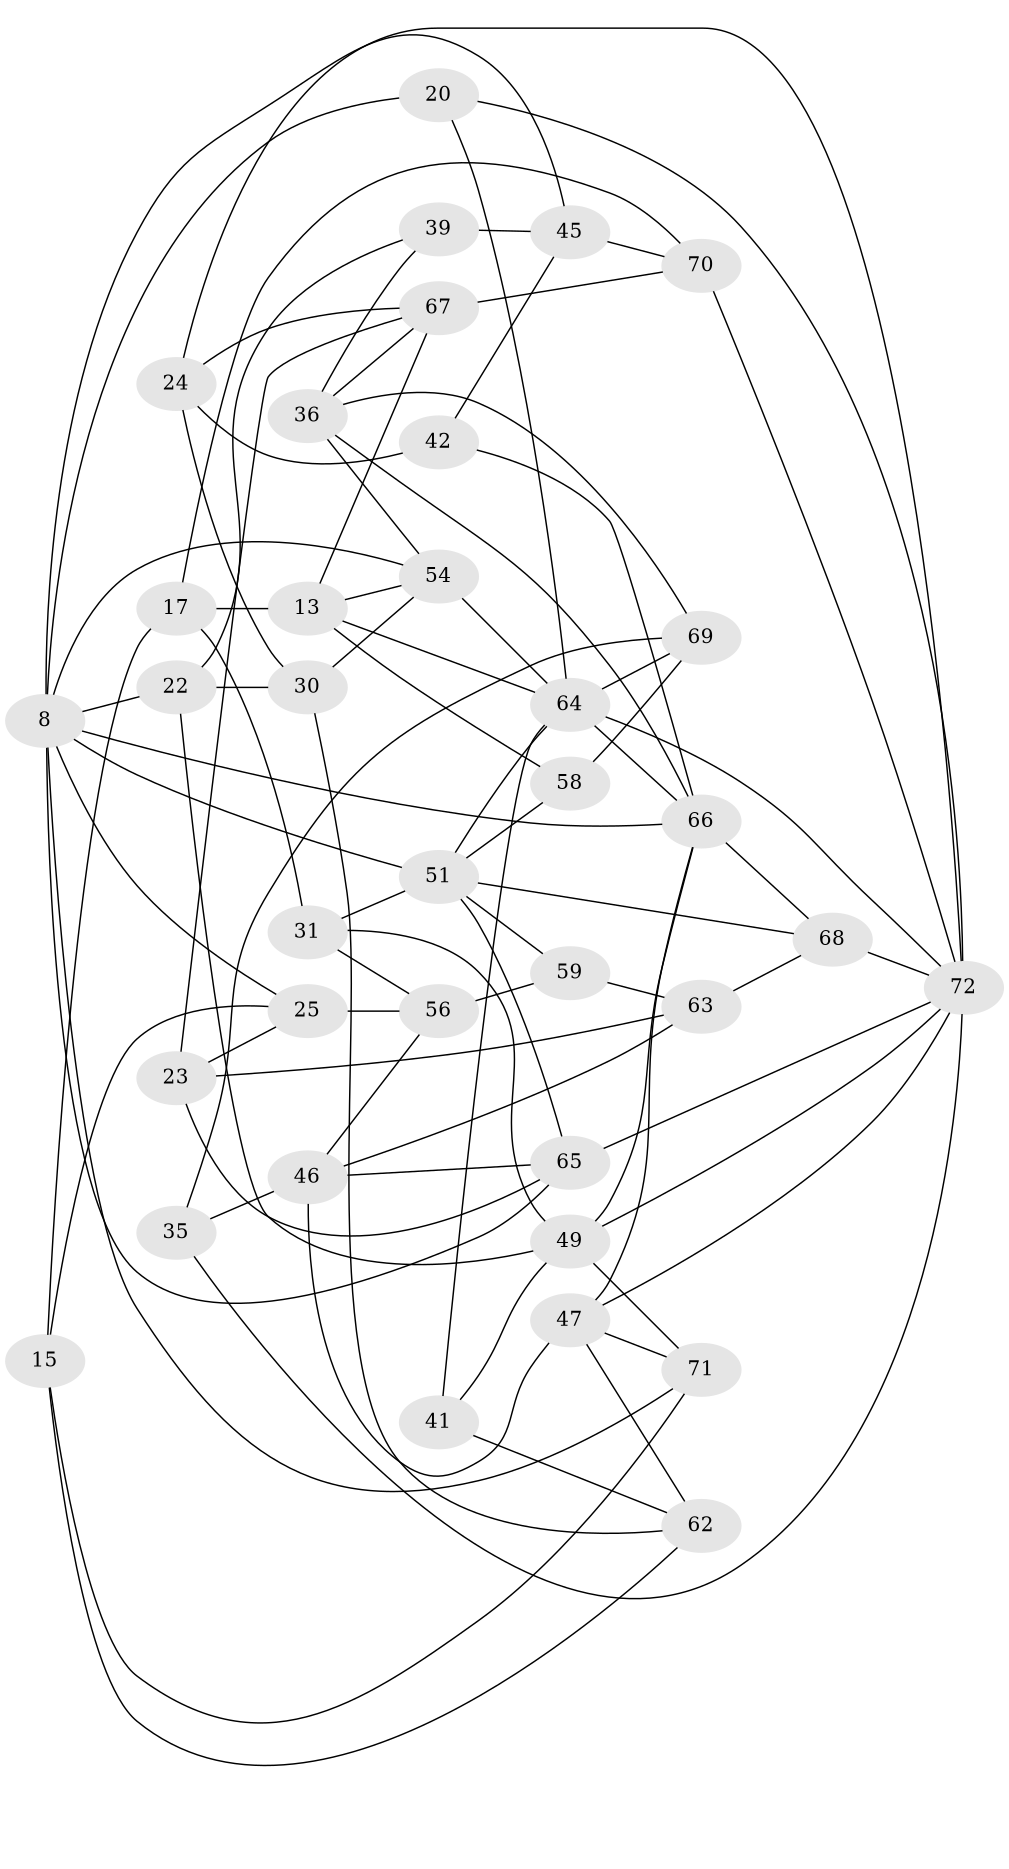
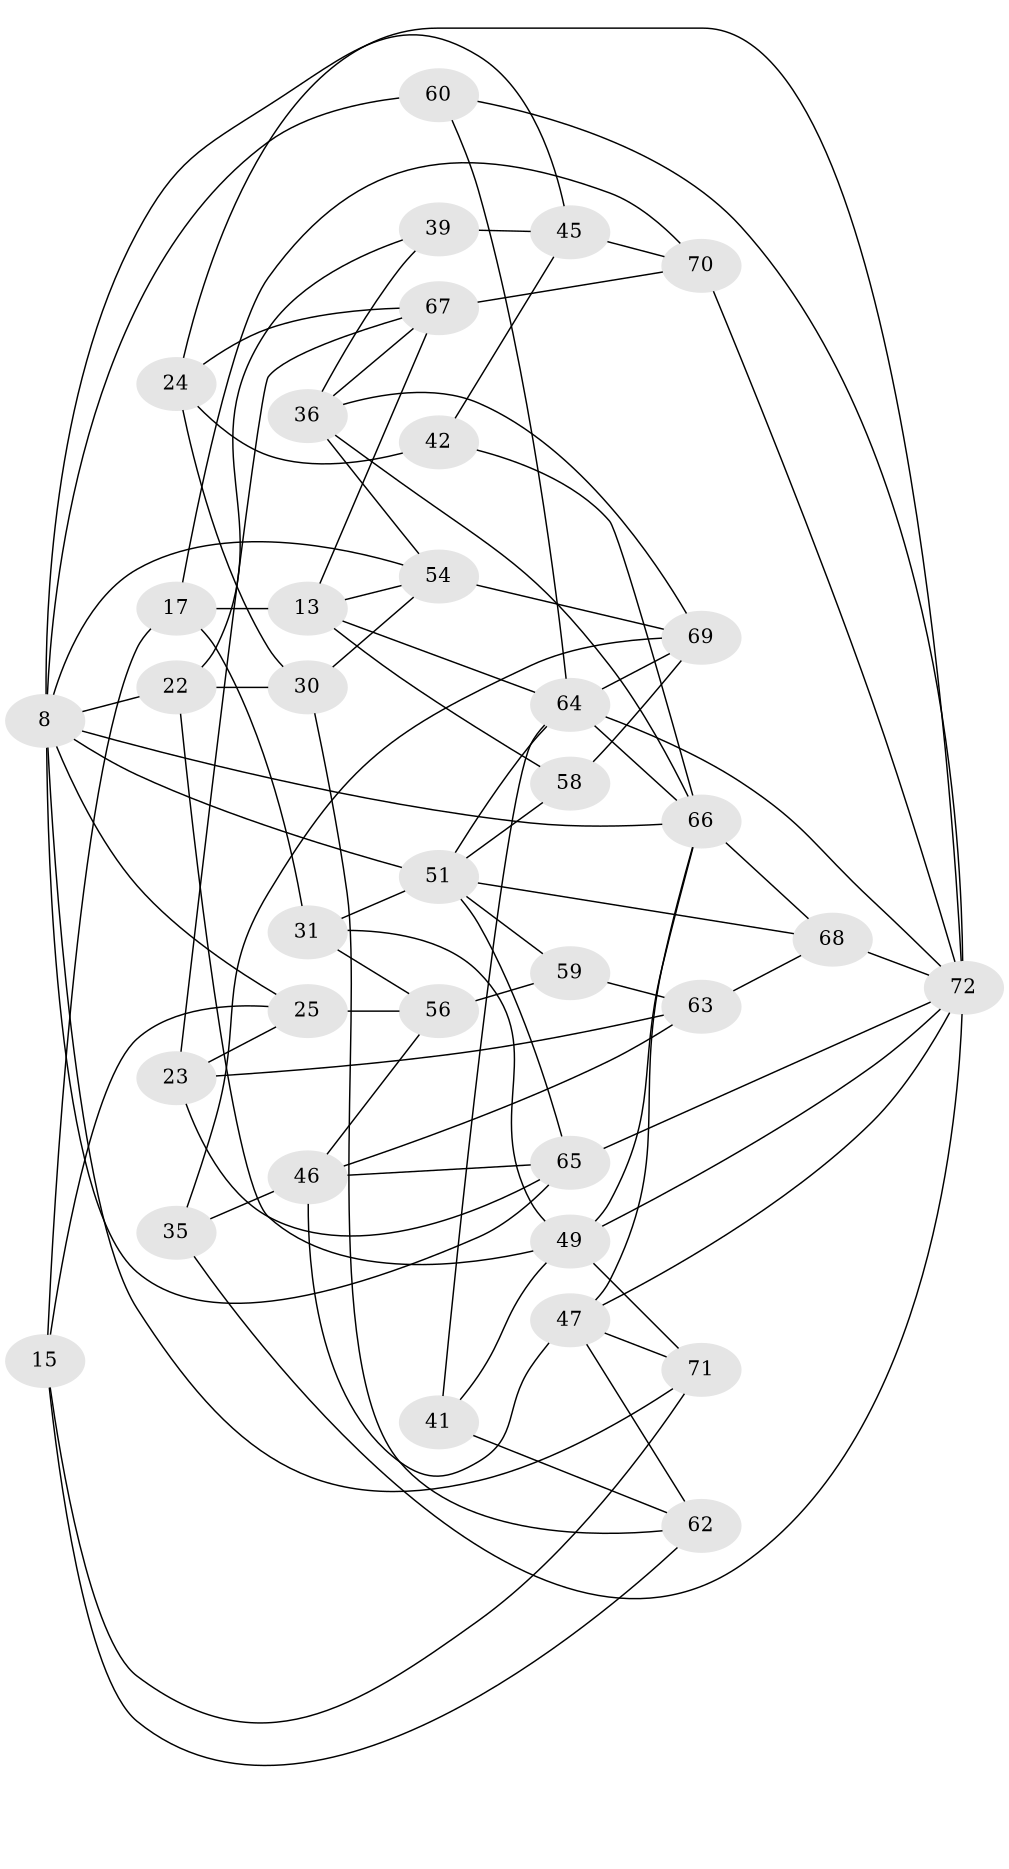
node "20": label "20" -> "60"
edge "54" -- "64": now "54" -- "69"
